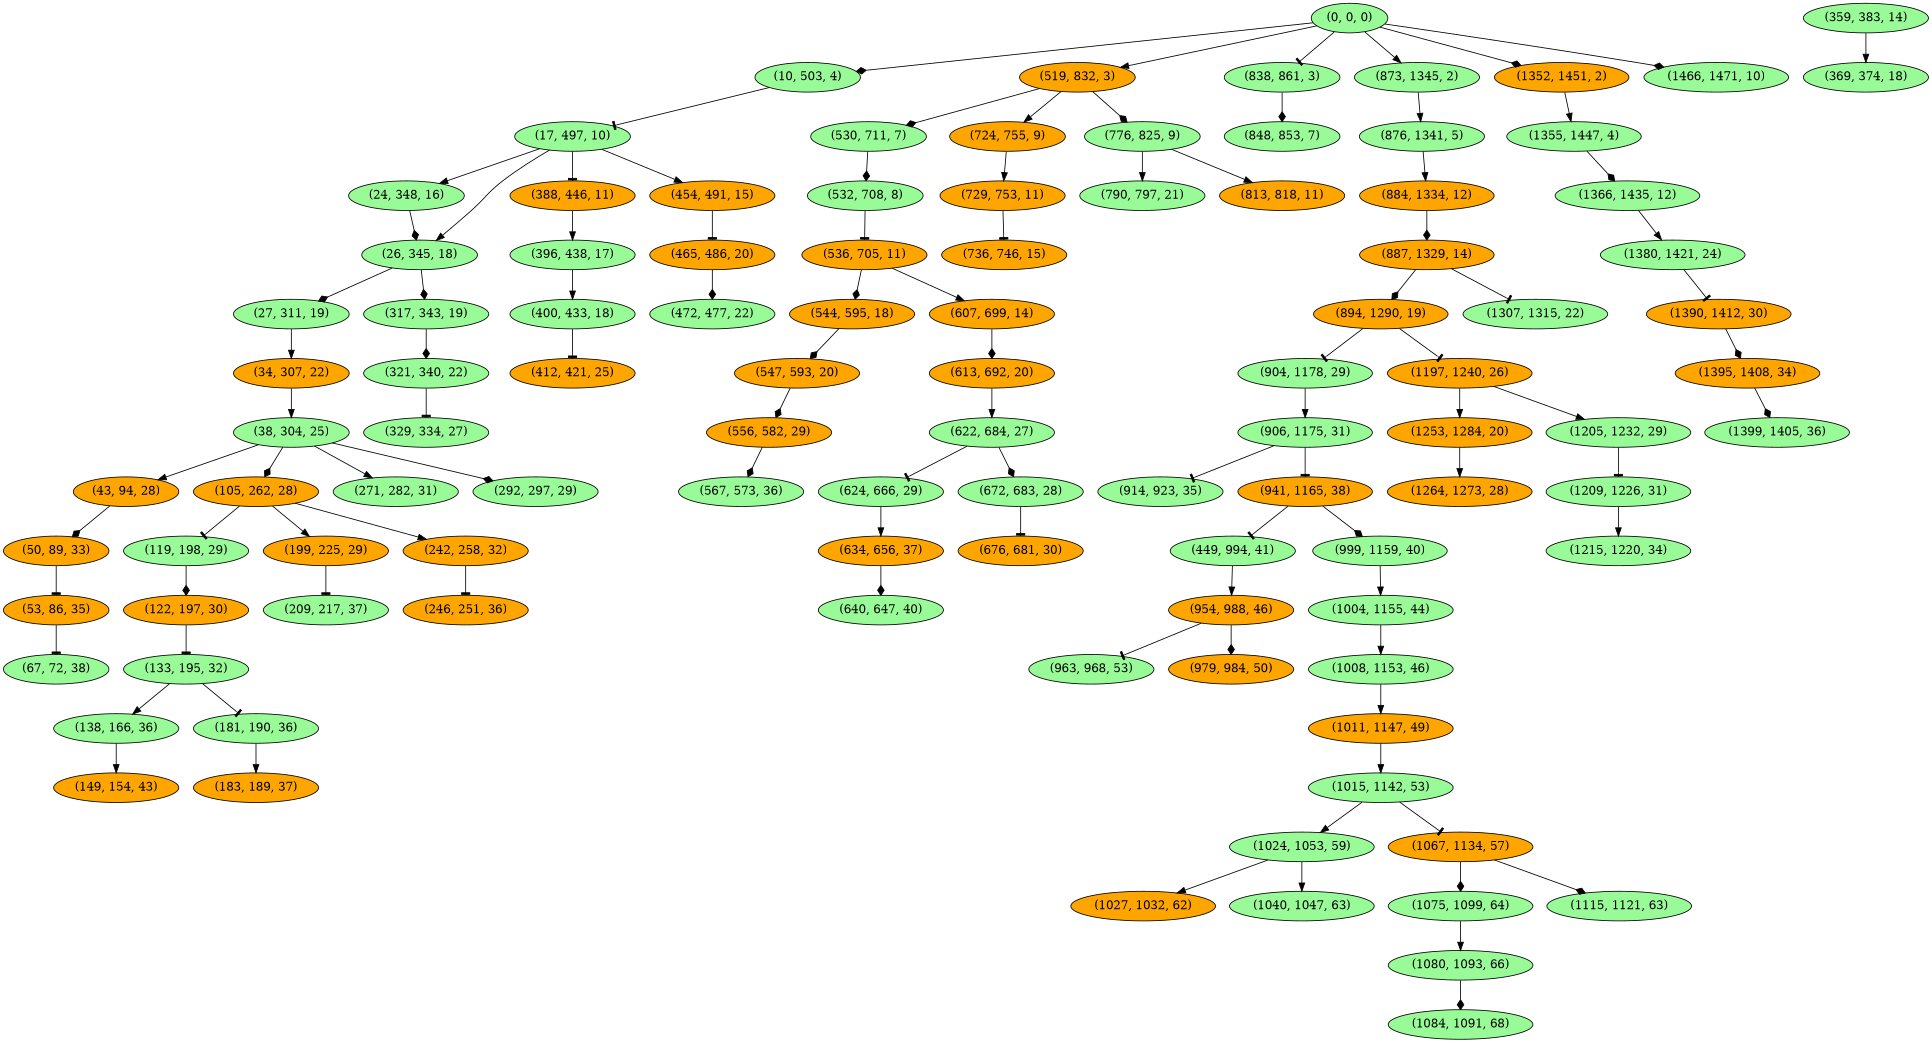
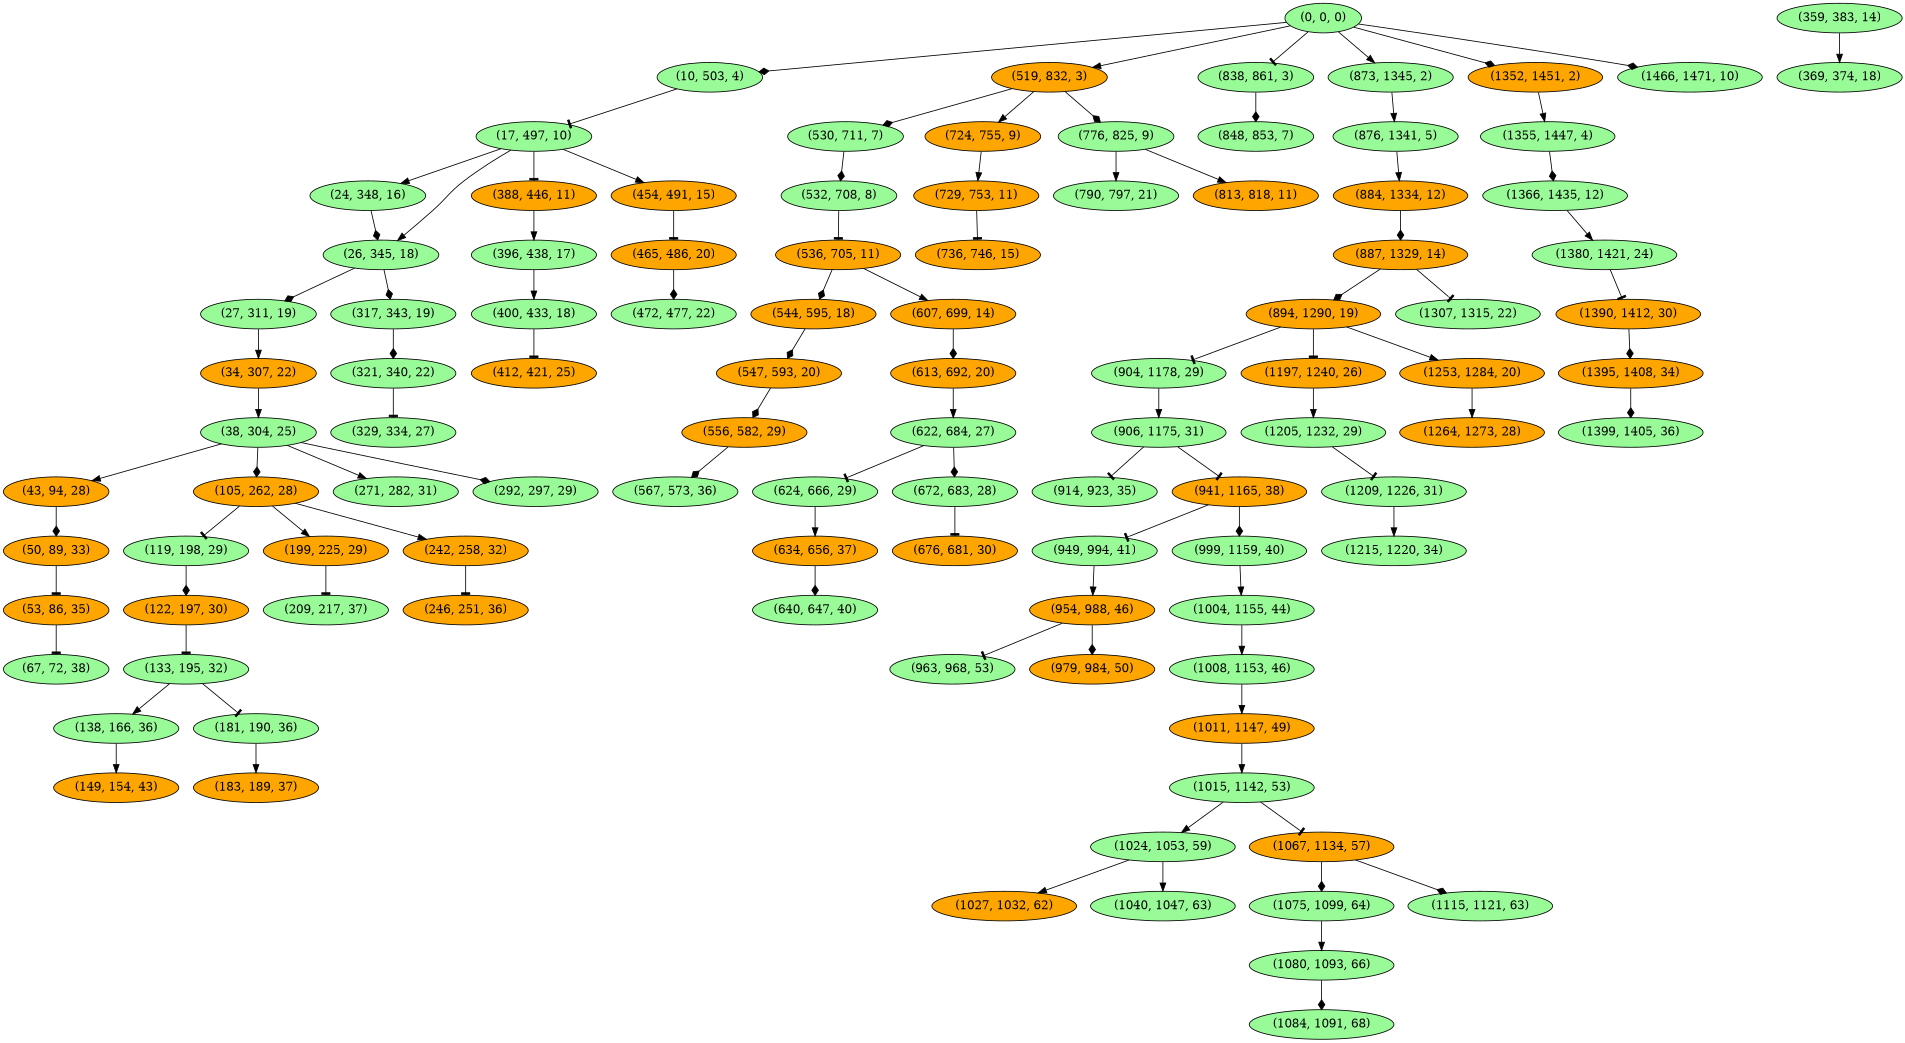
edge "(1197, 1240, 26)" -> "(1253, 1284, 20)": now "(894, 1290, 19)" -> "(1253, 1284, 20)"
node "(449, 994, 41)": label "(449, 994, 41)" -> "(949, 994, 41)"
